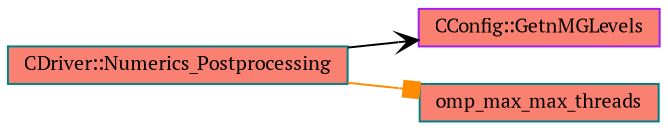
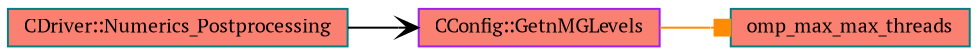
edge "CDriver::Numerics_Postprocessing" -> "omp_max_max_threads": now "CConfig::GetnMGLevels" -> "omp_max_max_threads"
